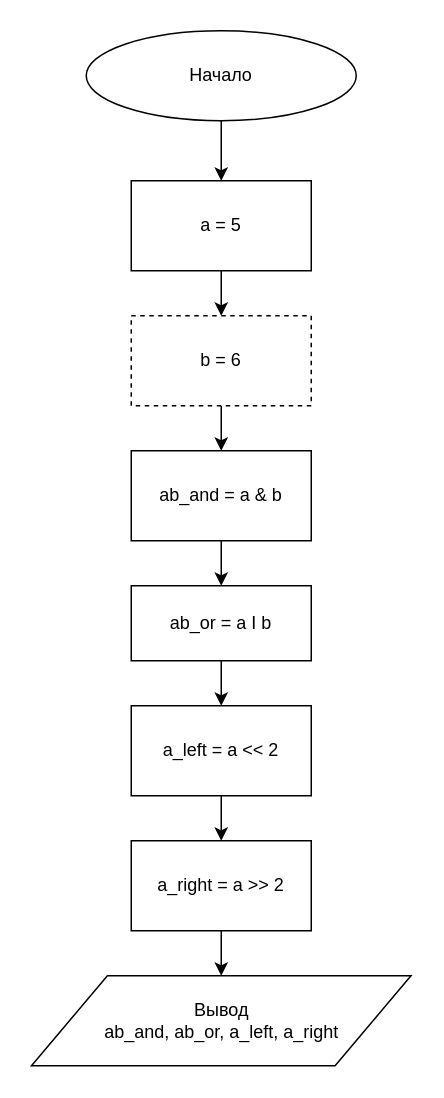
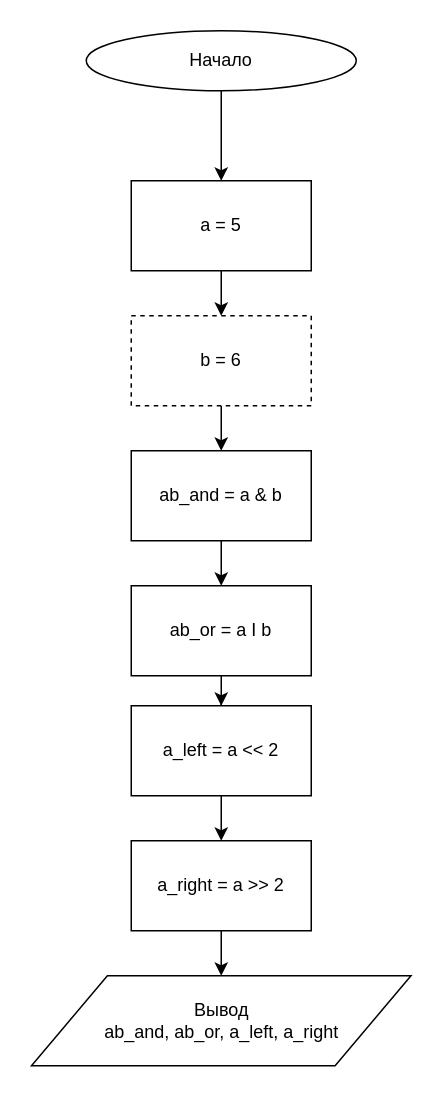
node "Начало": size 270x90 -> 270x60
node "ab_or = a I b": size 180x75 -> 180x90
